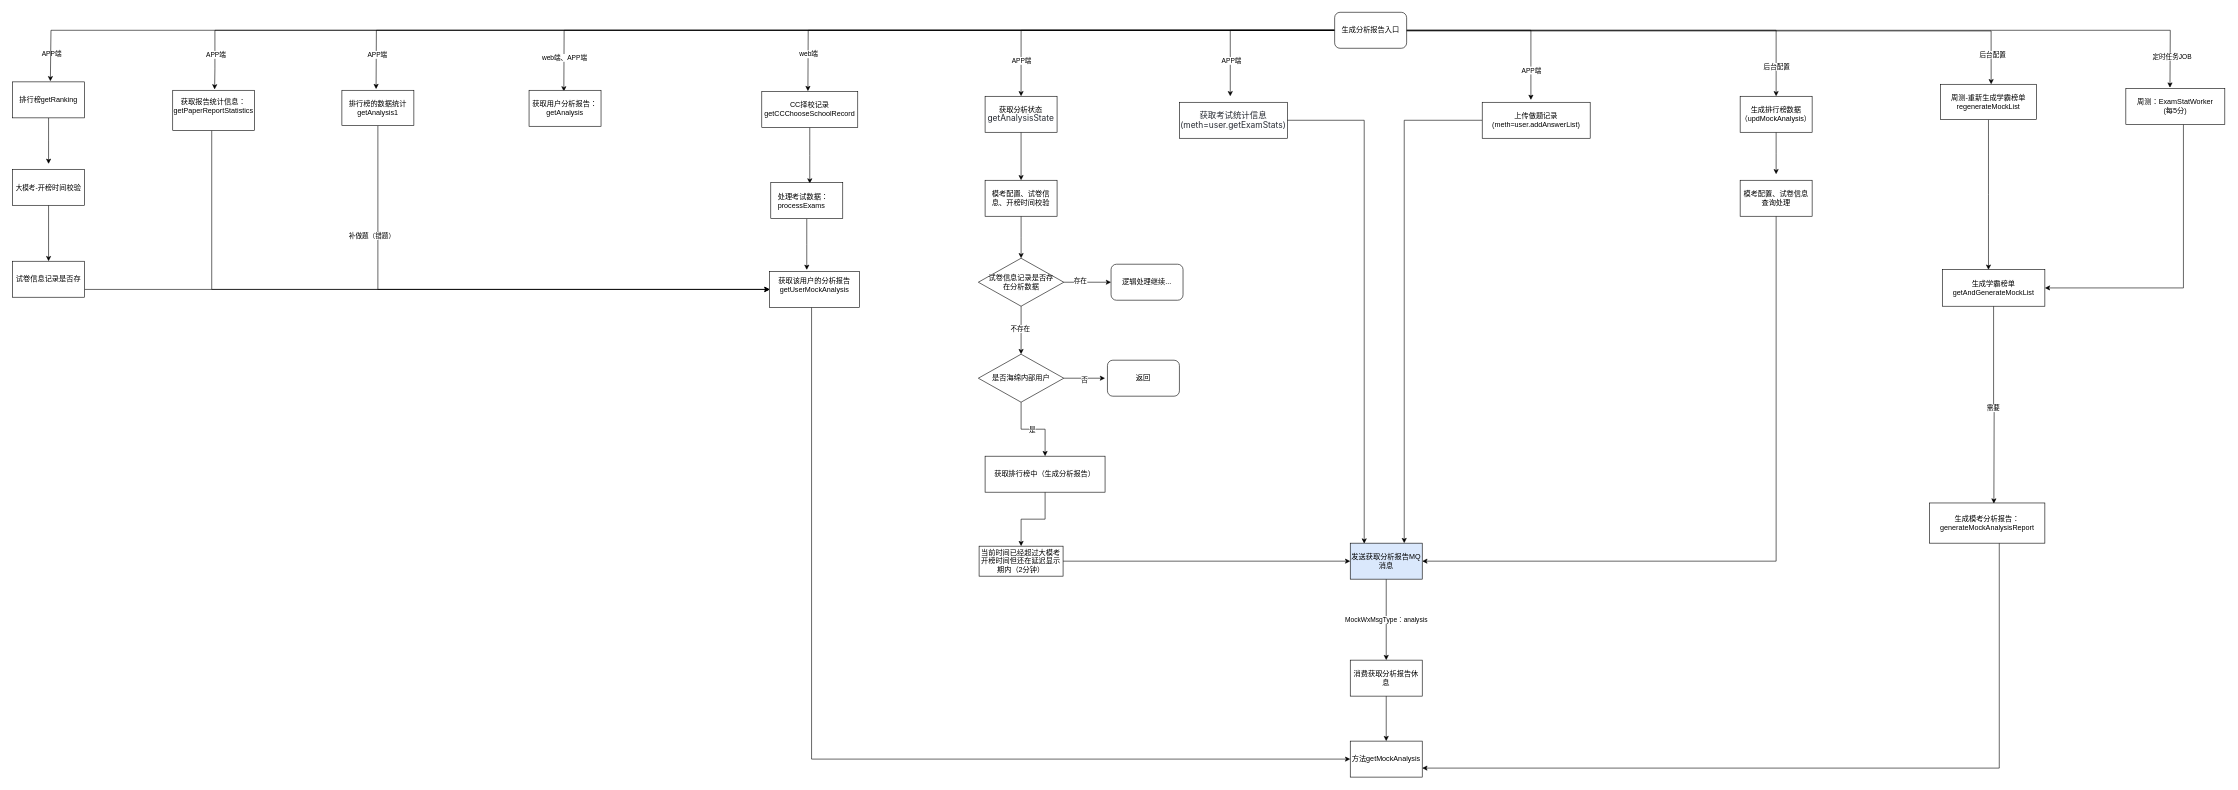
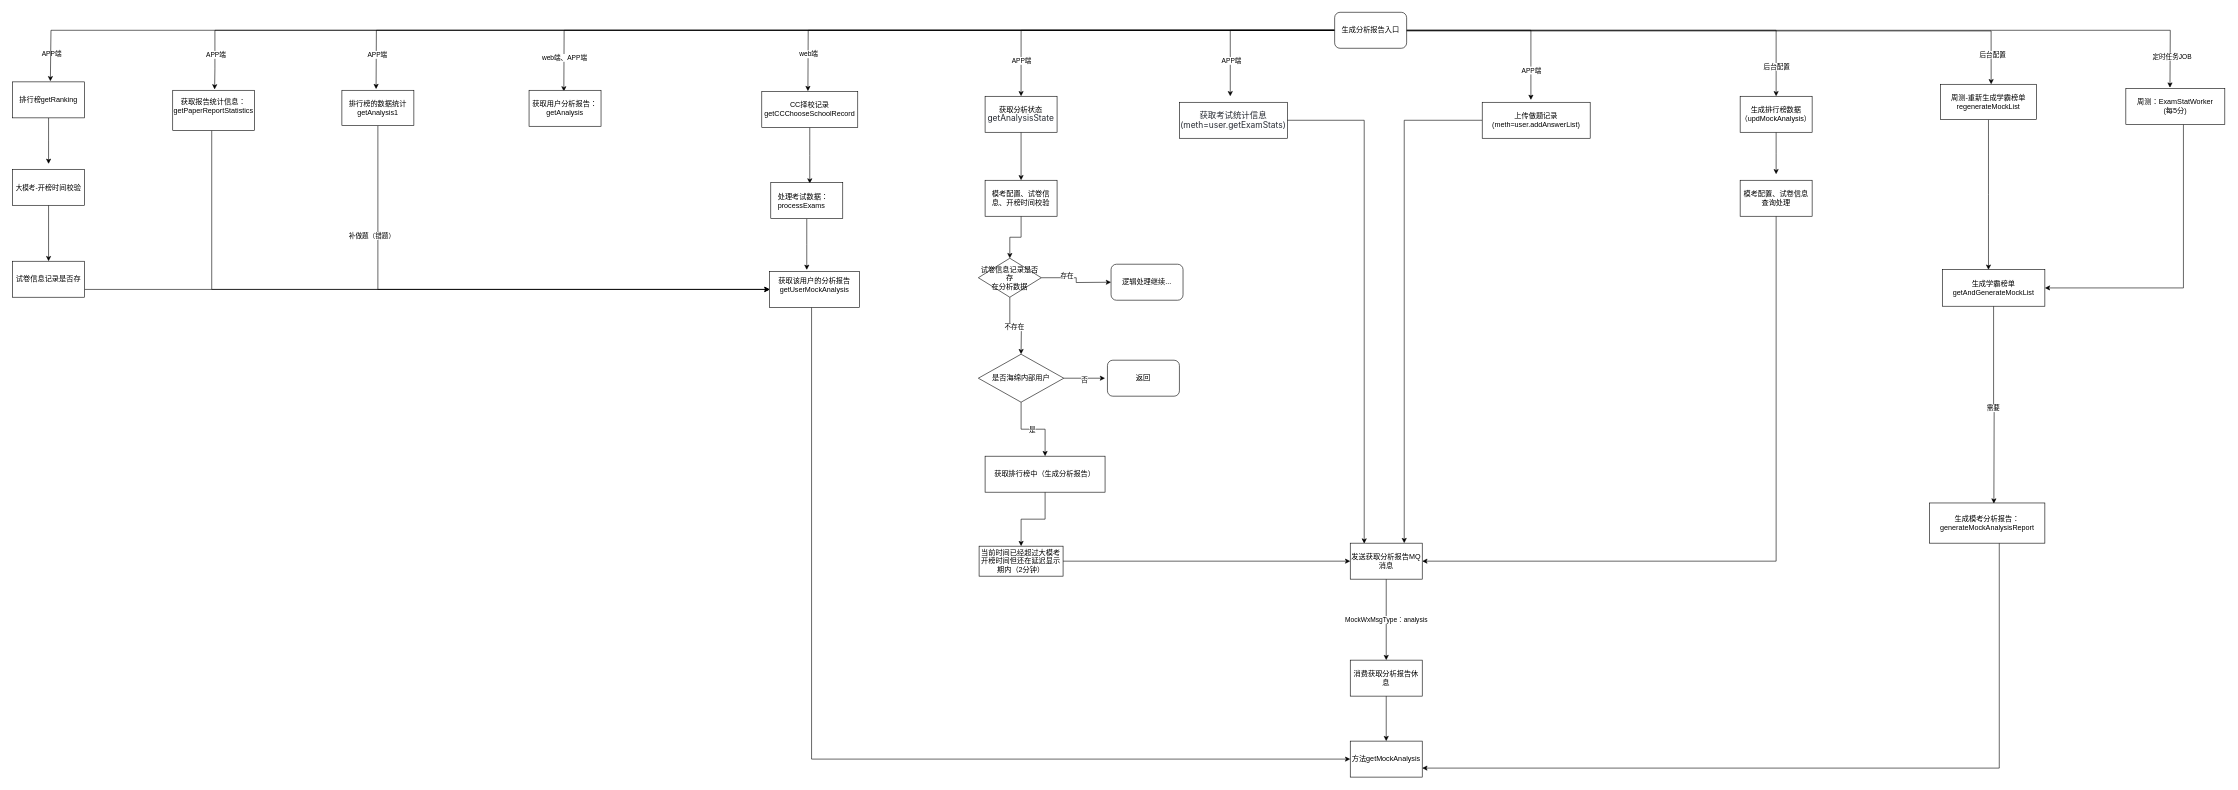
node "试卷信息记录是否存 在分析数据": size 86x48 -> 63x39
node "发送获取分析报告MQ消息": fillcolor #dae8fc -> #ffffff
